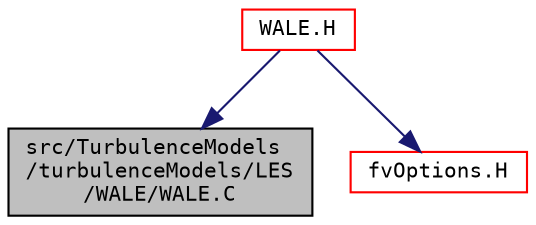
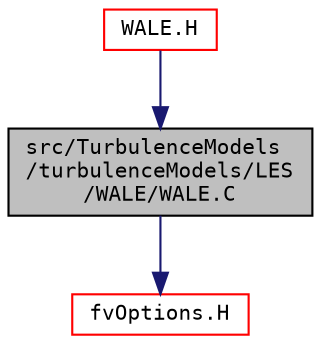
edge "WALE.H" -> "fvOptions.H": now "src/TurbulenceModels /turbulenceModels/LES /WALE/WALE.C" -> "fvOptions.H"
